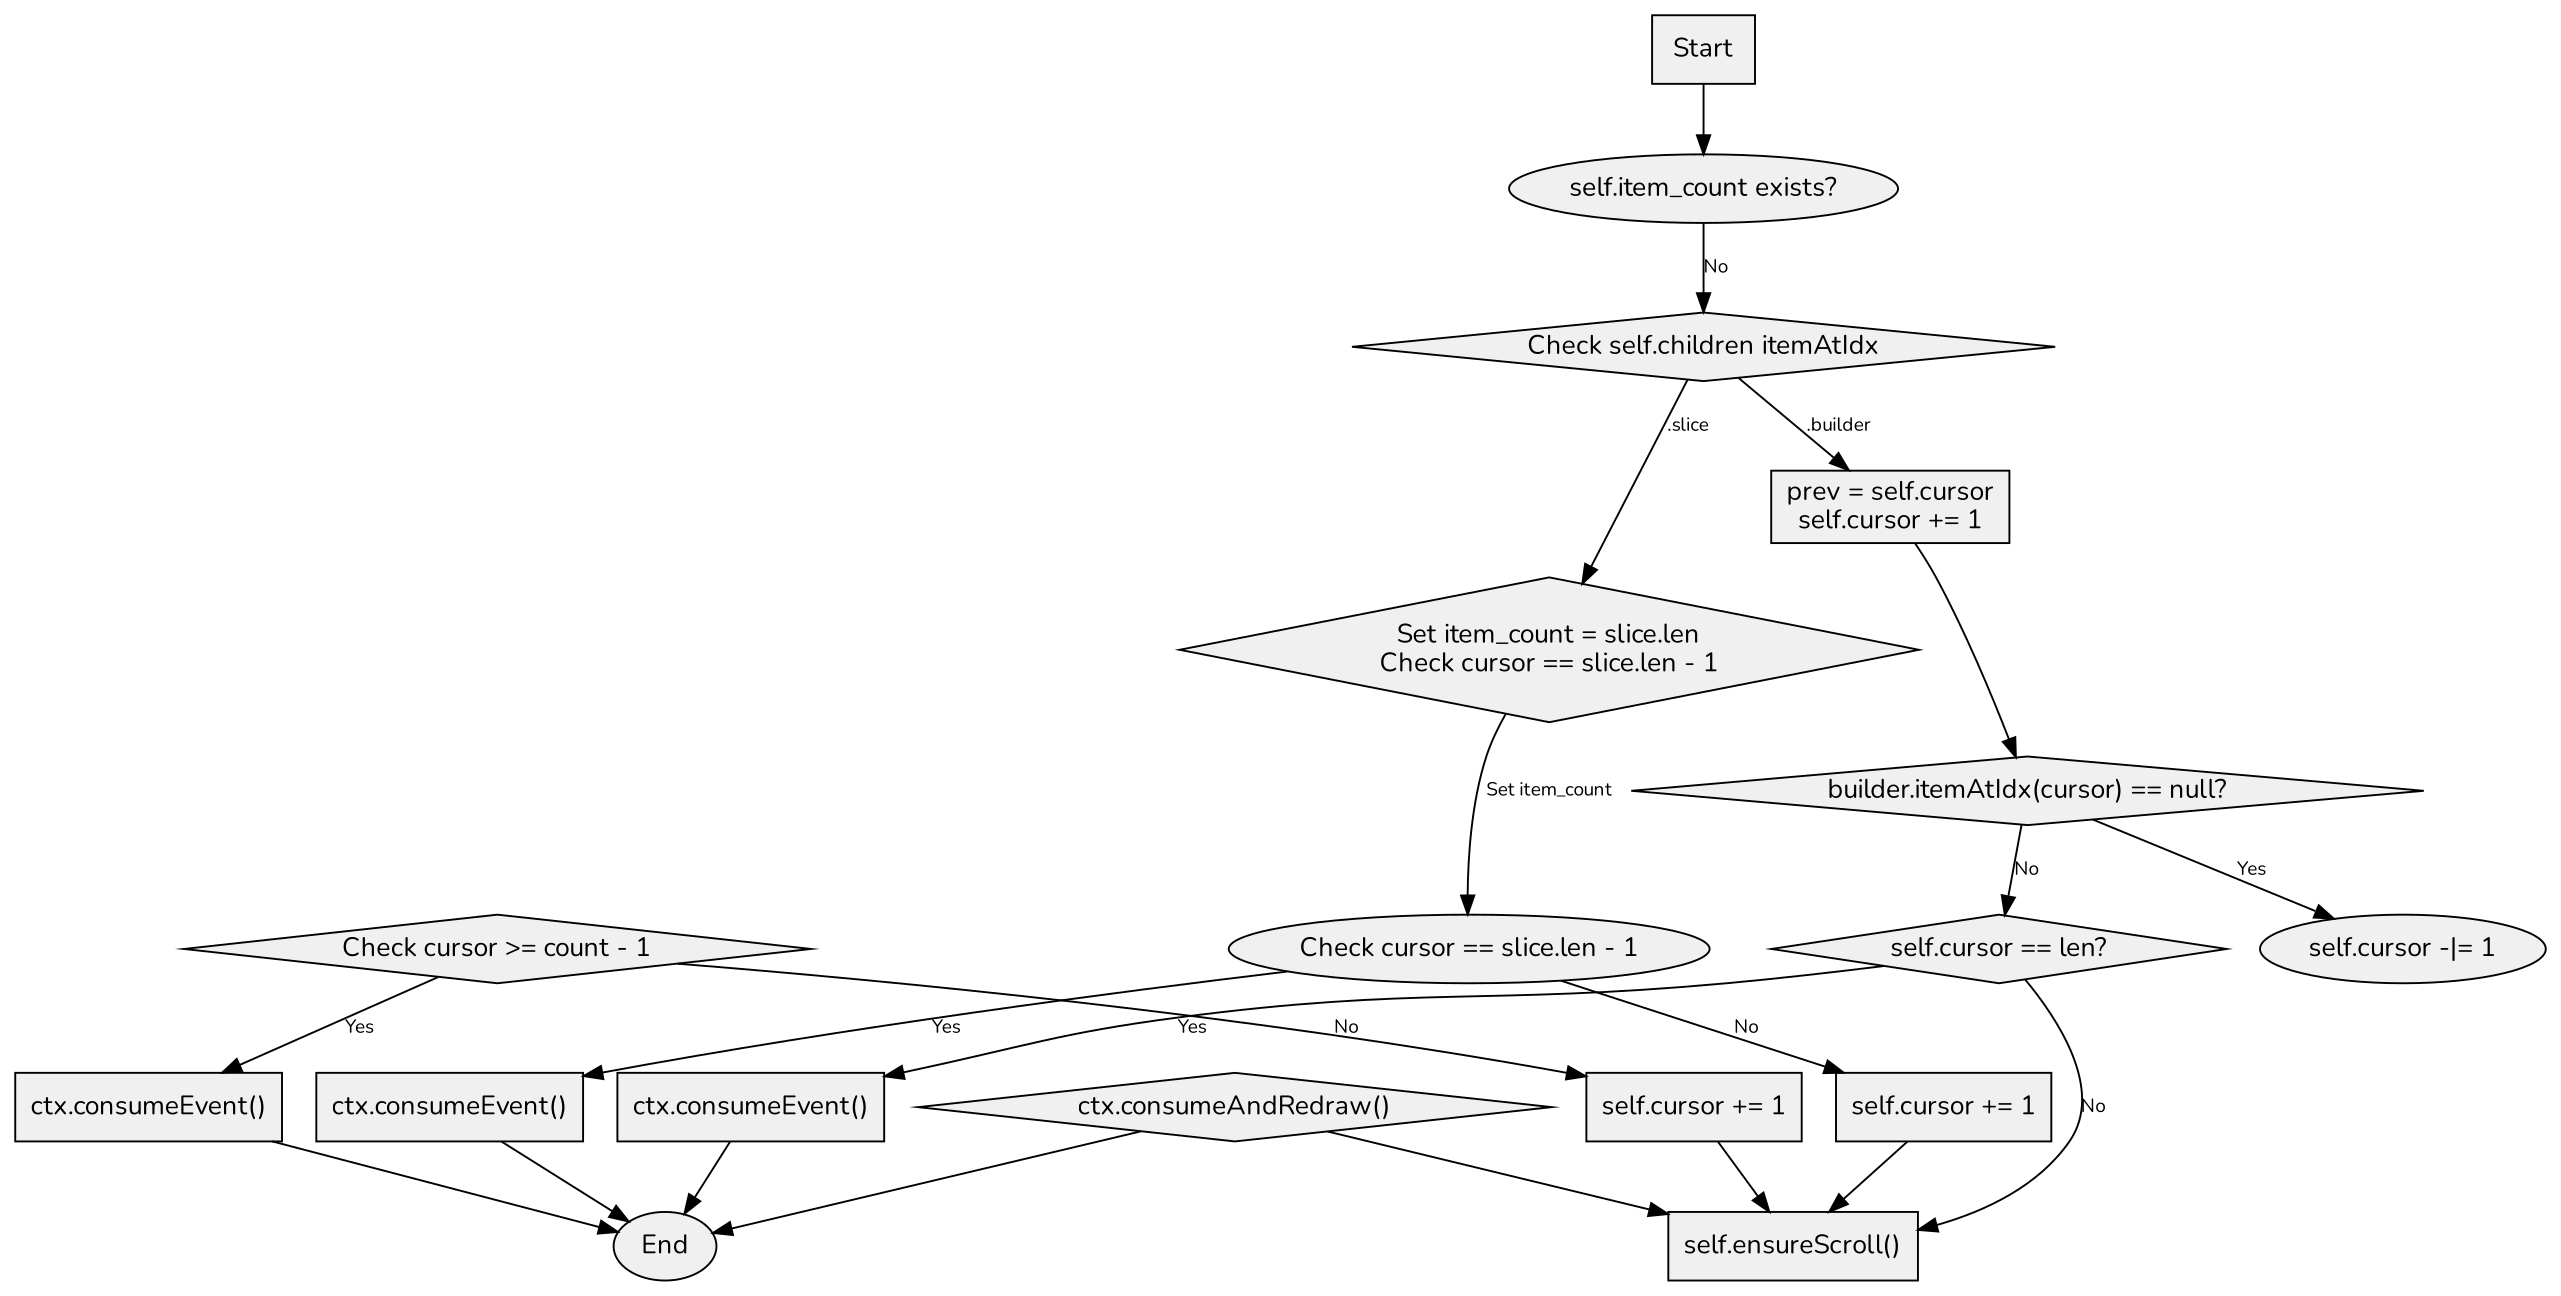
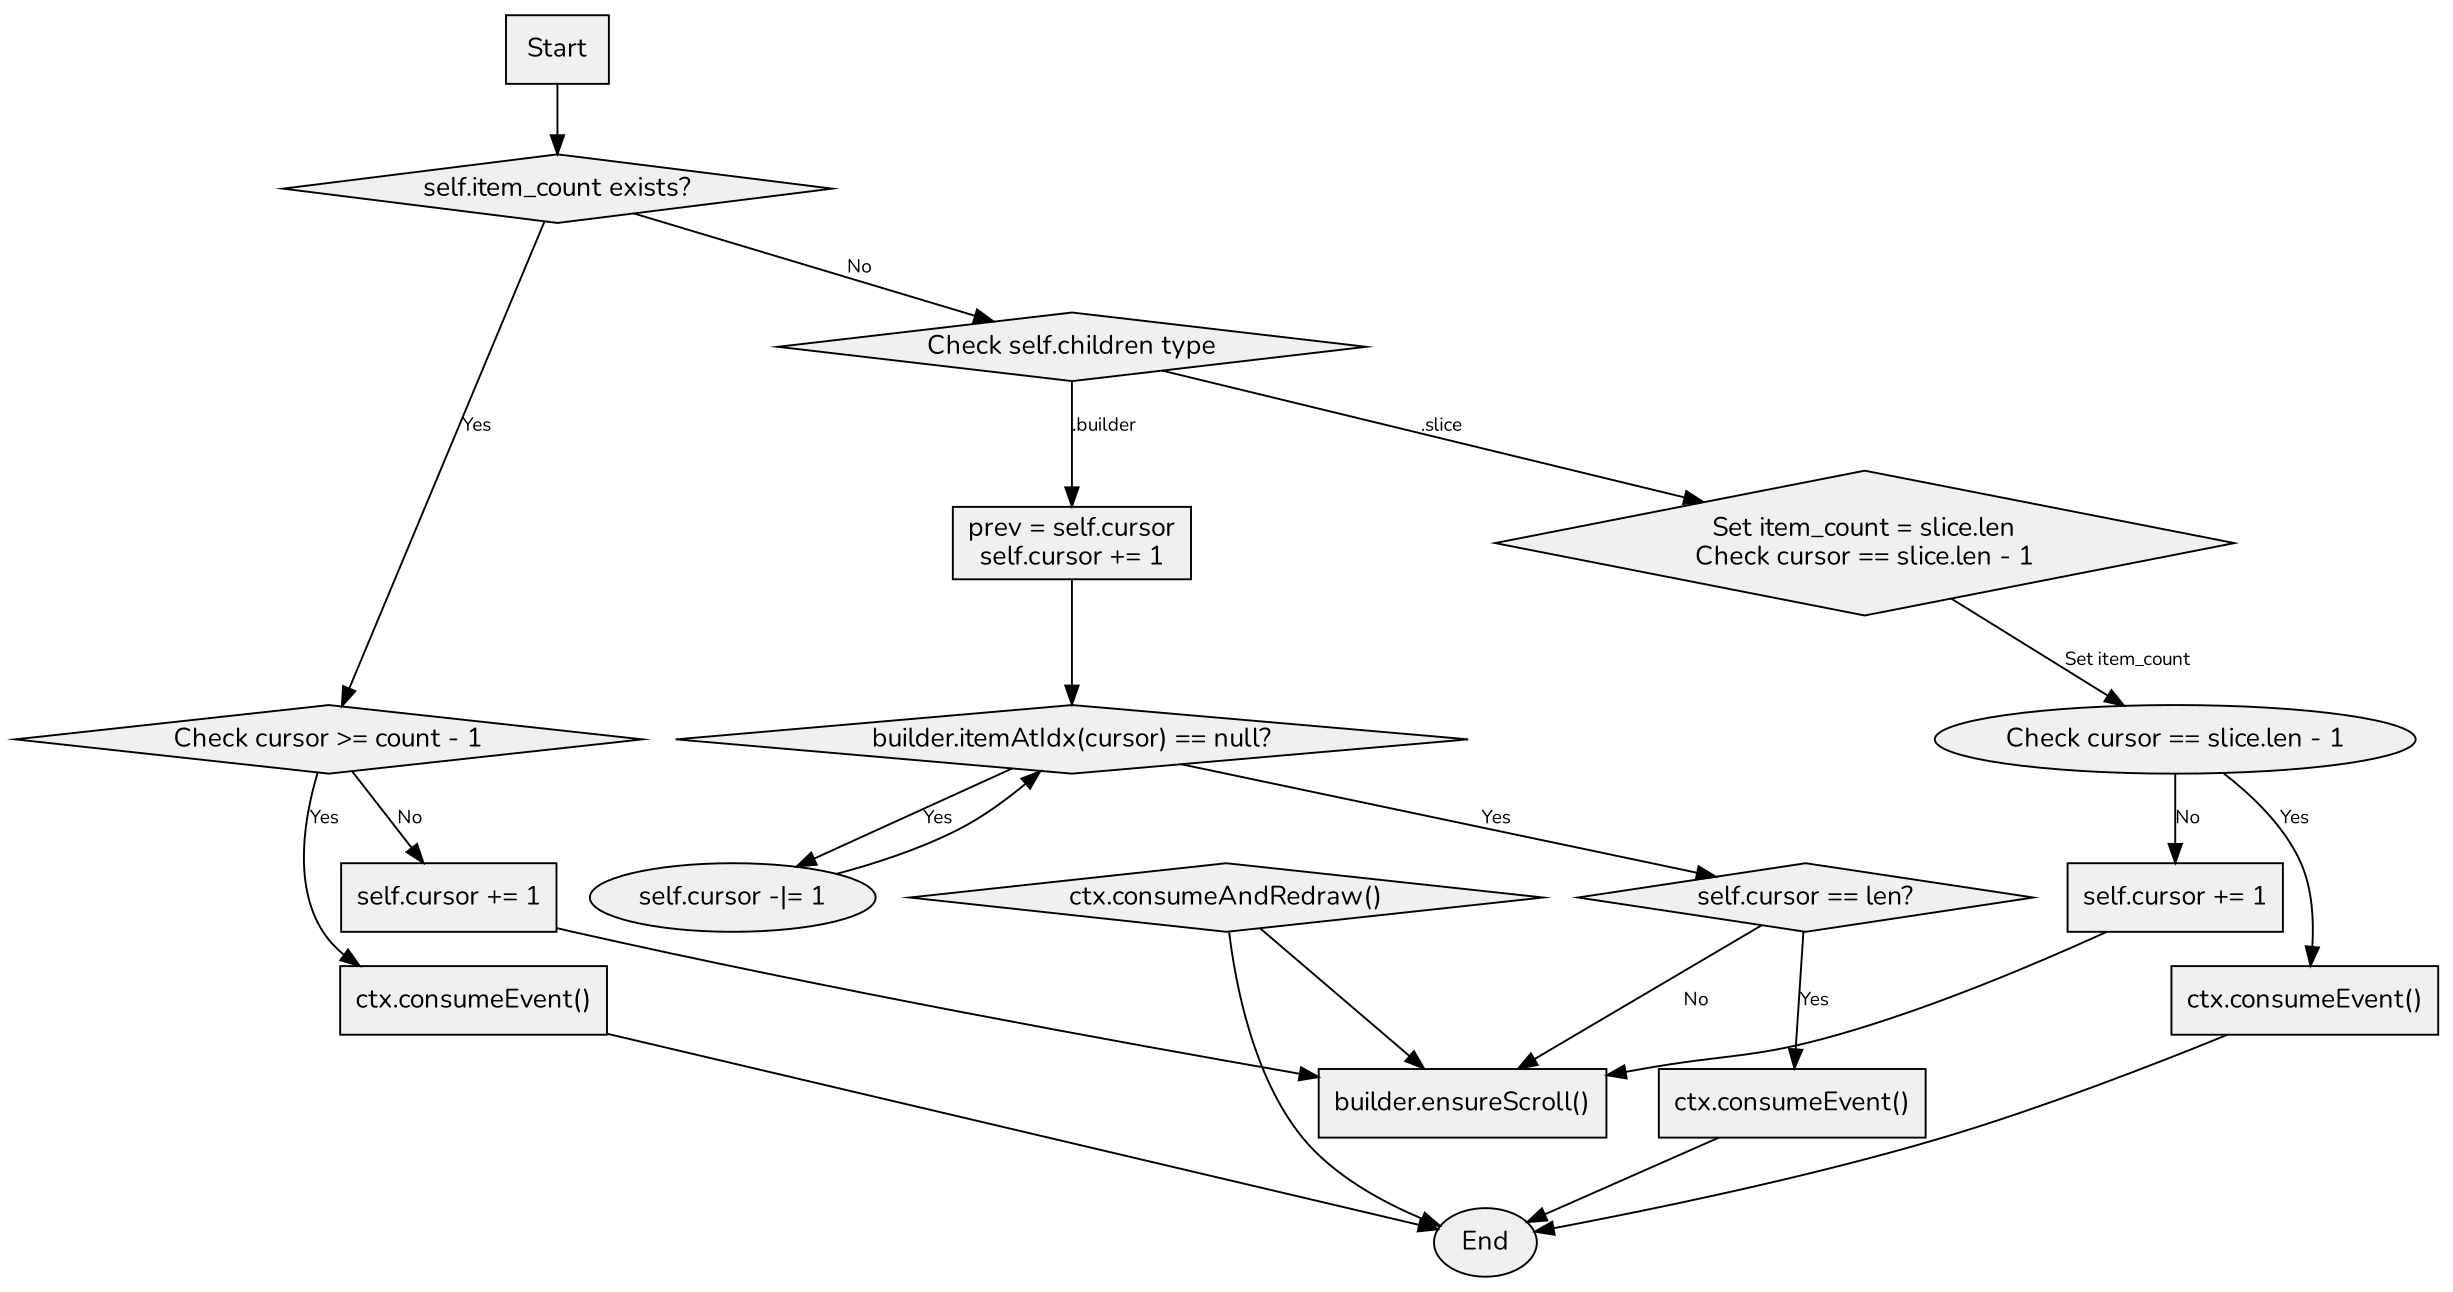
node "self.item_count exists?": shape ellipse -> diamond
node "Check self.children itemAtIdx": label "Check self.children itemAtIdx" -> "Check self.children type"
edge "self.item_count exists?" -> "Check cursor >= count - 1": added, label "Yes"
edge "self.cursor -|= 1" -> "builder.itemAtIdx(cursor) == null?": added
edge "builder.itemAtIdx(cursor) == null?" -> "self.cursor == len?": label "No" -> "Yes"
node "self.ensureScroll()": label "self.ensureScroll()" -> "builder.ensureScroll()"
